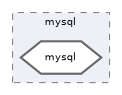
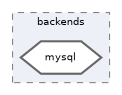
cluster "mysql": label "mysql" -> "backends"
